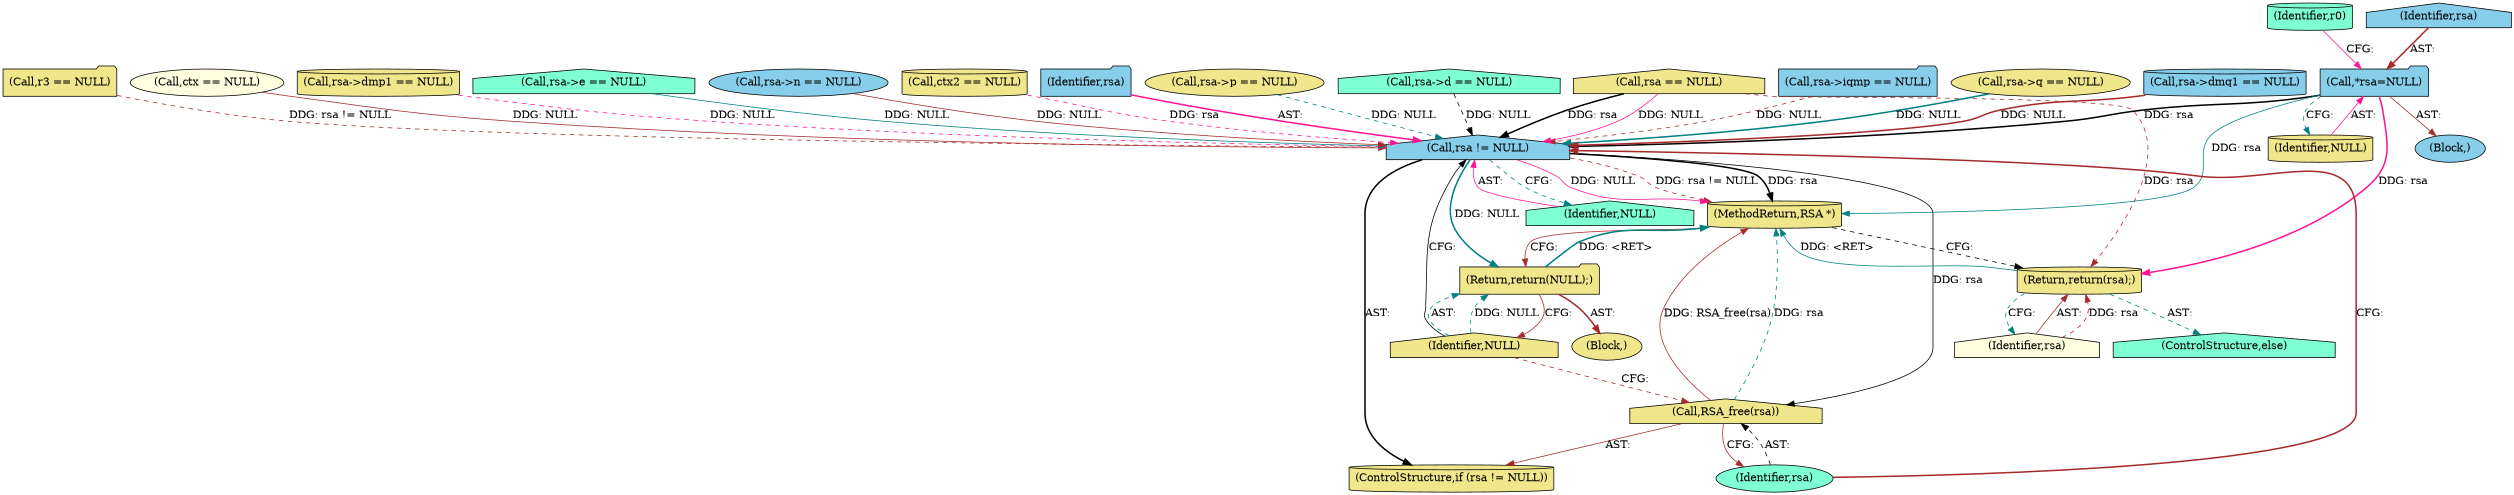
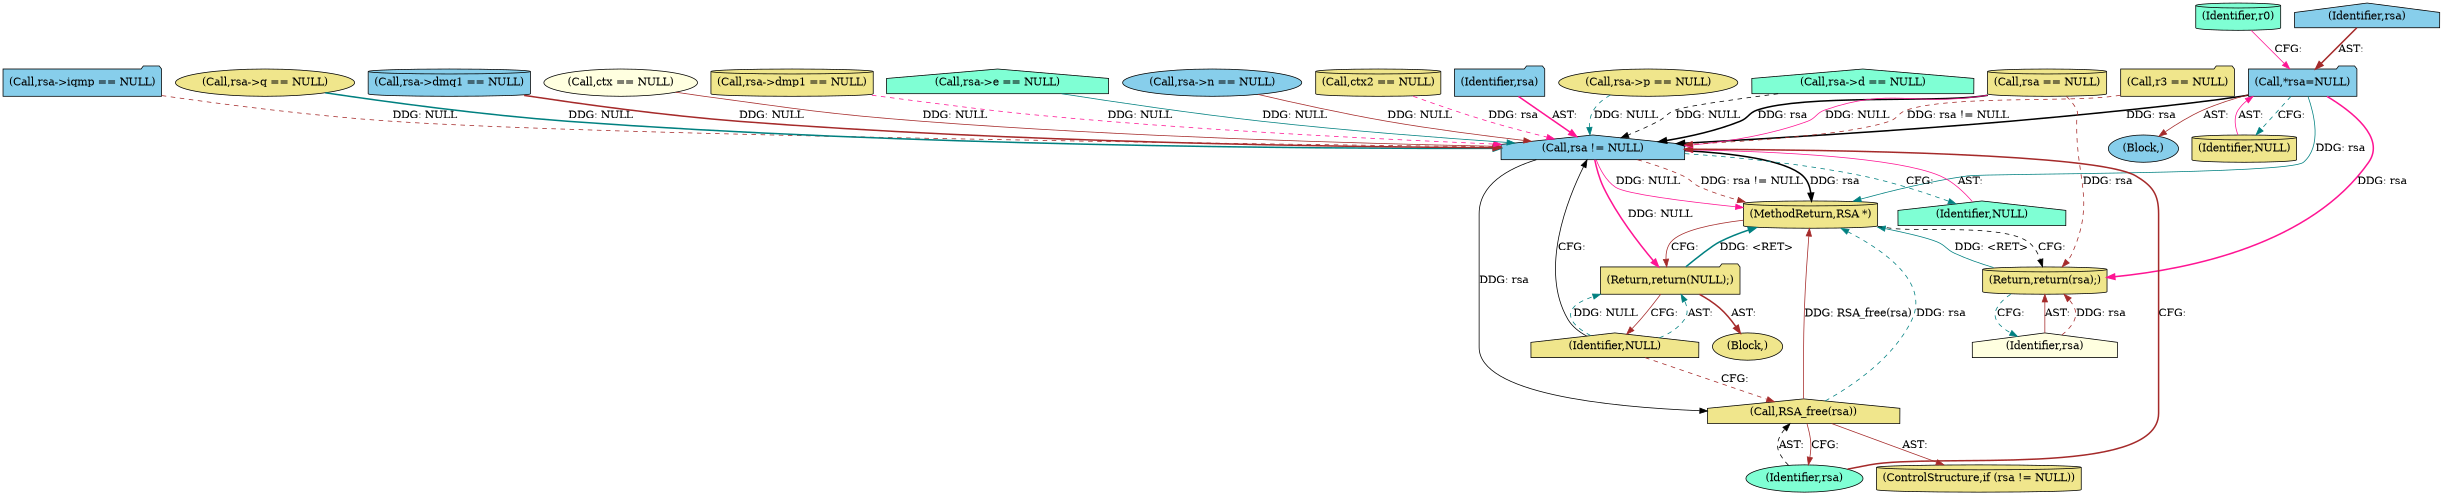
node "(Call,rsa == NULL)": shape house -> cylinder
edge "(Call,rsa != NULL)" -> "(Return,return(NULL);)": color teal -> deeppink
edge "(Call,rsa != NULL)" -> "(ControlStructure,if (rsa != NULL))": removed, label "AST:"
node "(ControlStructure,else)": removed
